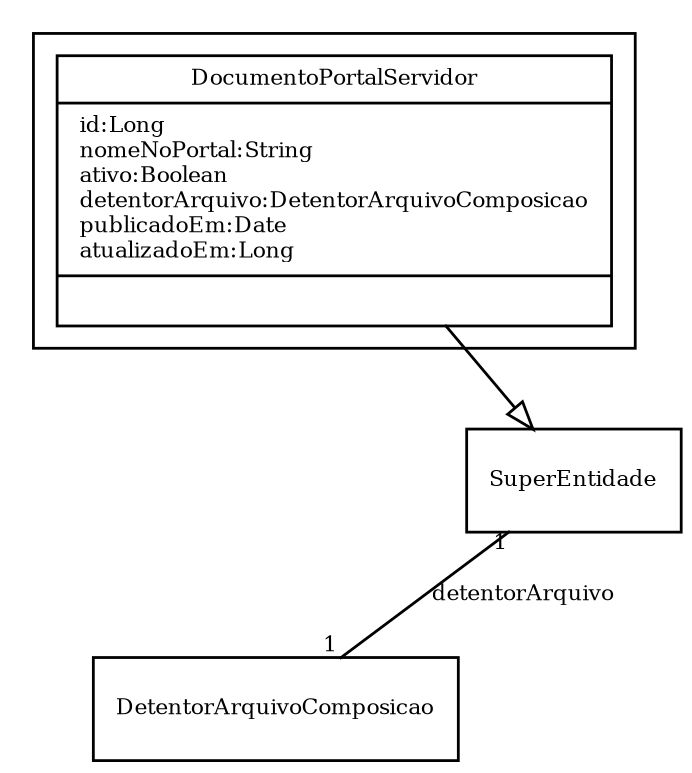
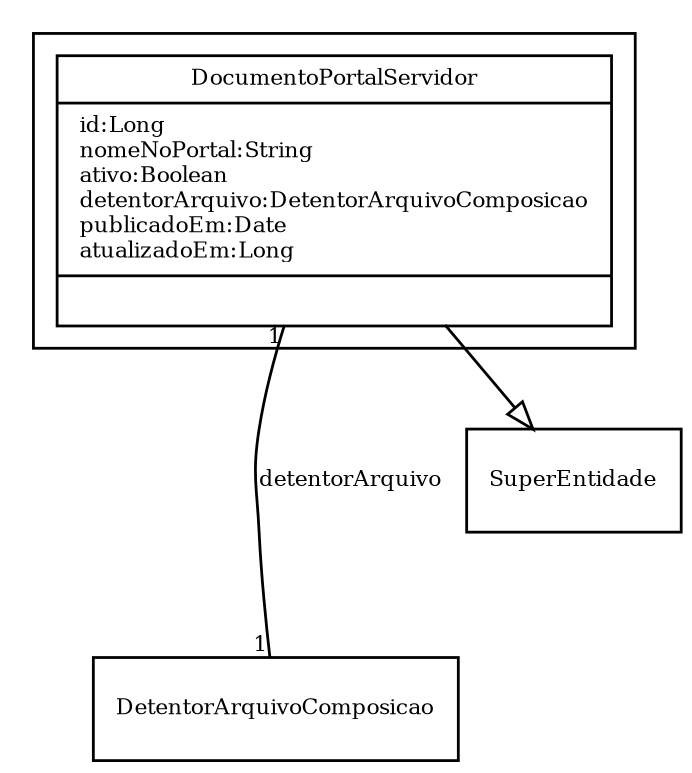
edge "SuperEntidade" -- "DetentorArquivoComposicao": now "DocumentoPortalServidor" -- "DetentorArquivoComposicao"
